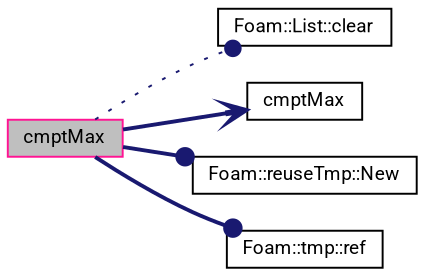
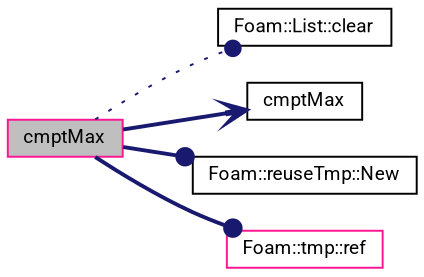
node "Foam::tmp::ref": color black -> deeppink
